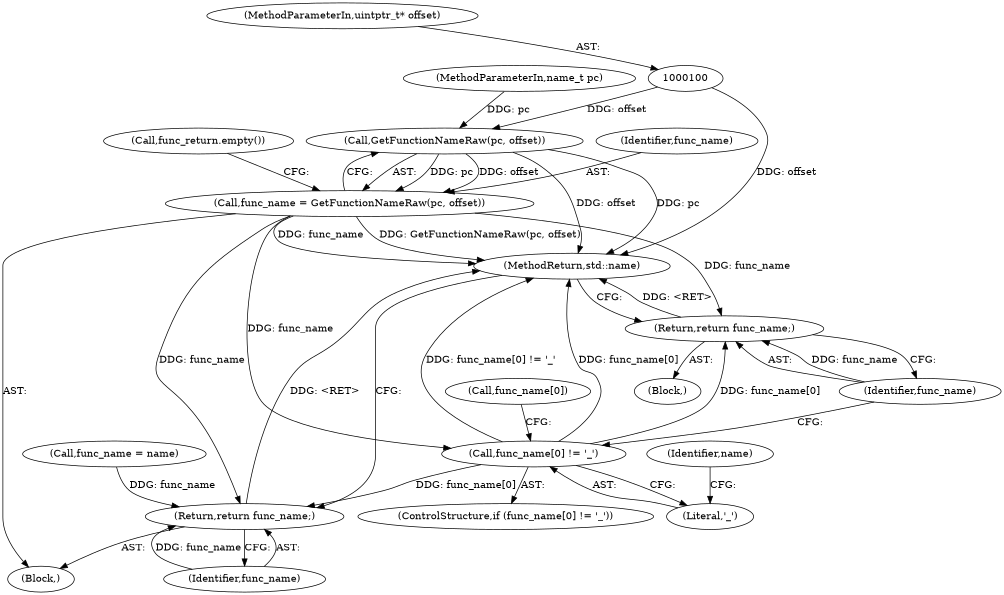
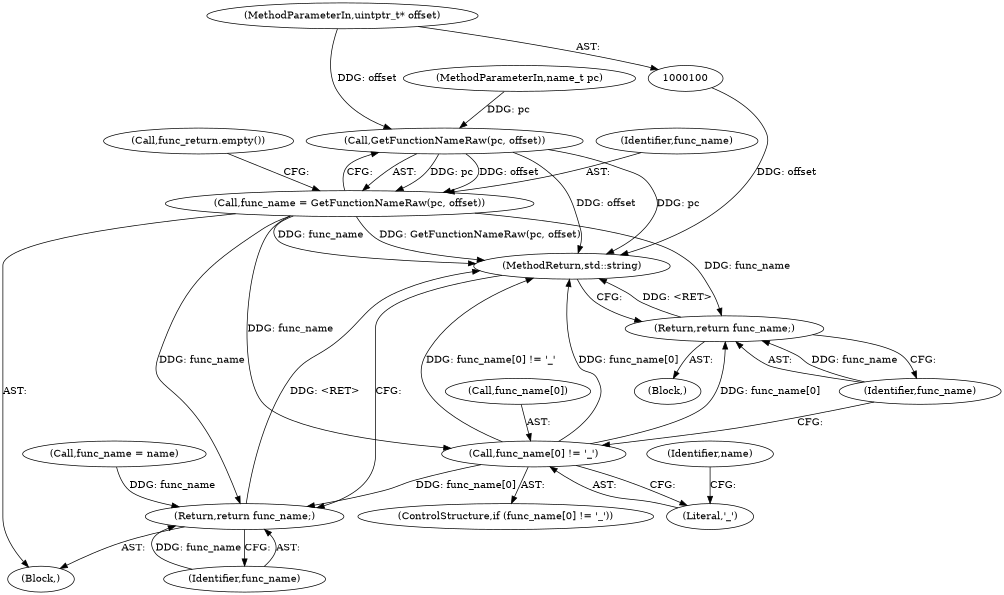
edge "1000100" -> "(Call,GetFunctionNameRaw(pc, offset))": now "(MethodParameterIn,uintptr_t* offset)" -> "(Call,GetFunctionNameRaw(pc, offset))"
node "(MethodReturn,std::name)": label "(MethodReturn,std::name)" -> "(MethodReturn,std::string)"
edge "(Call,func_name[0])" -> "(Call,func_name[0] != '_')": label "CFG: " -> "AST: "
